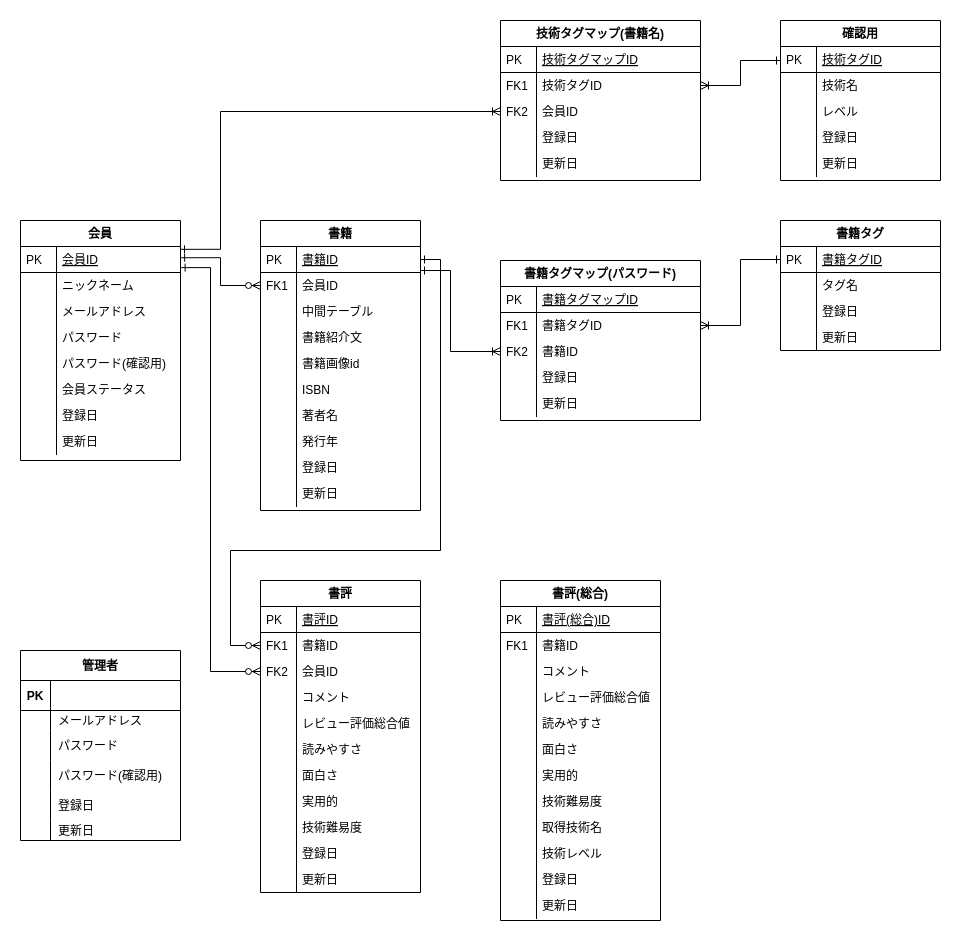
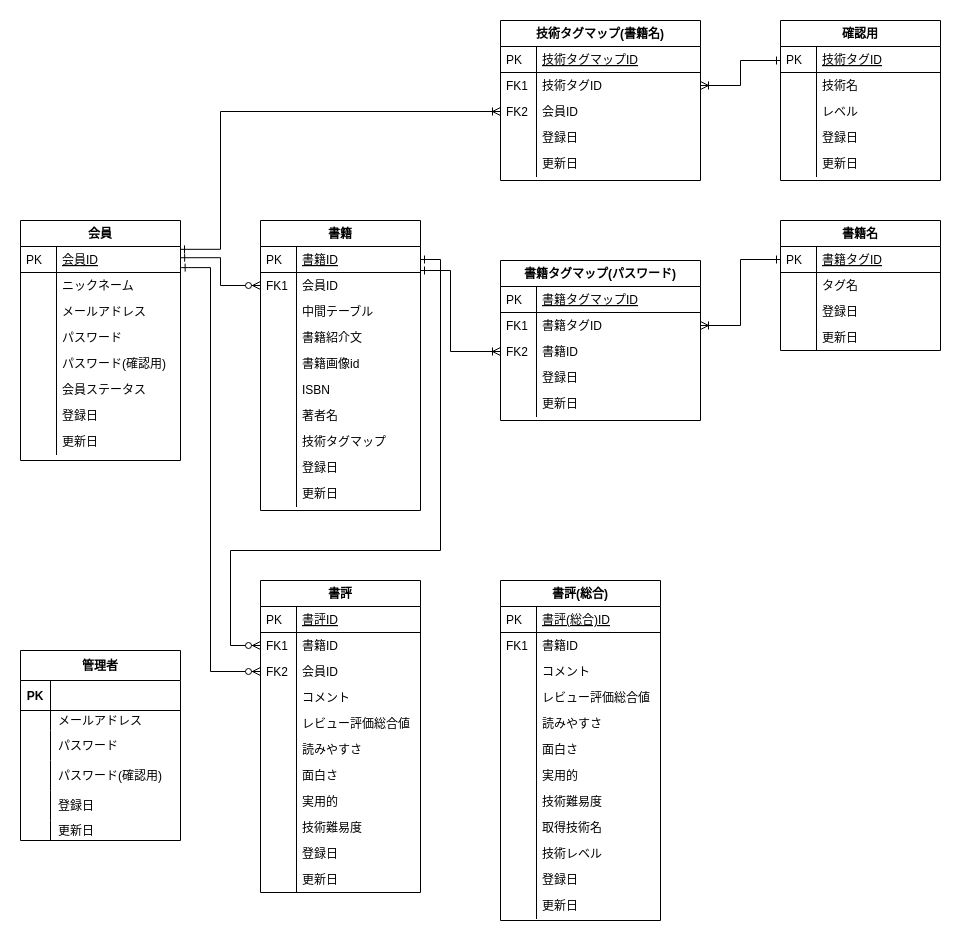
node "書籍タグ": label "書籍タグ" -> "書籍名"
node "発行年": label "発行年" -> "技術タグマップ"
